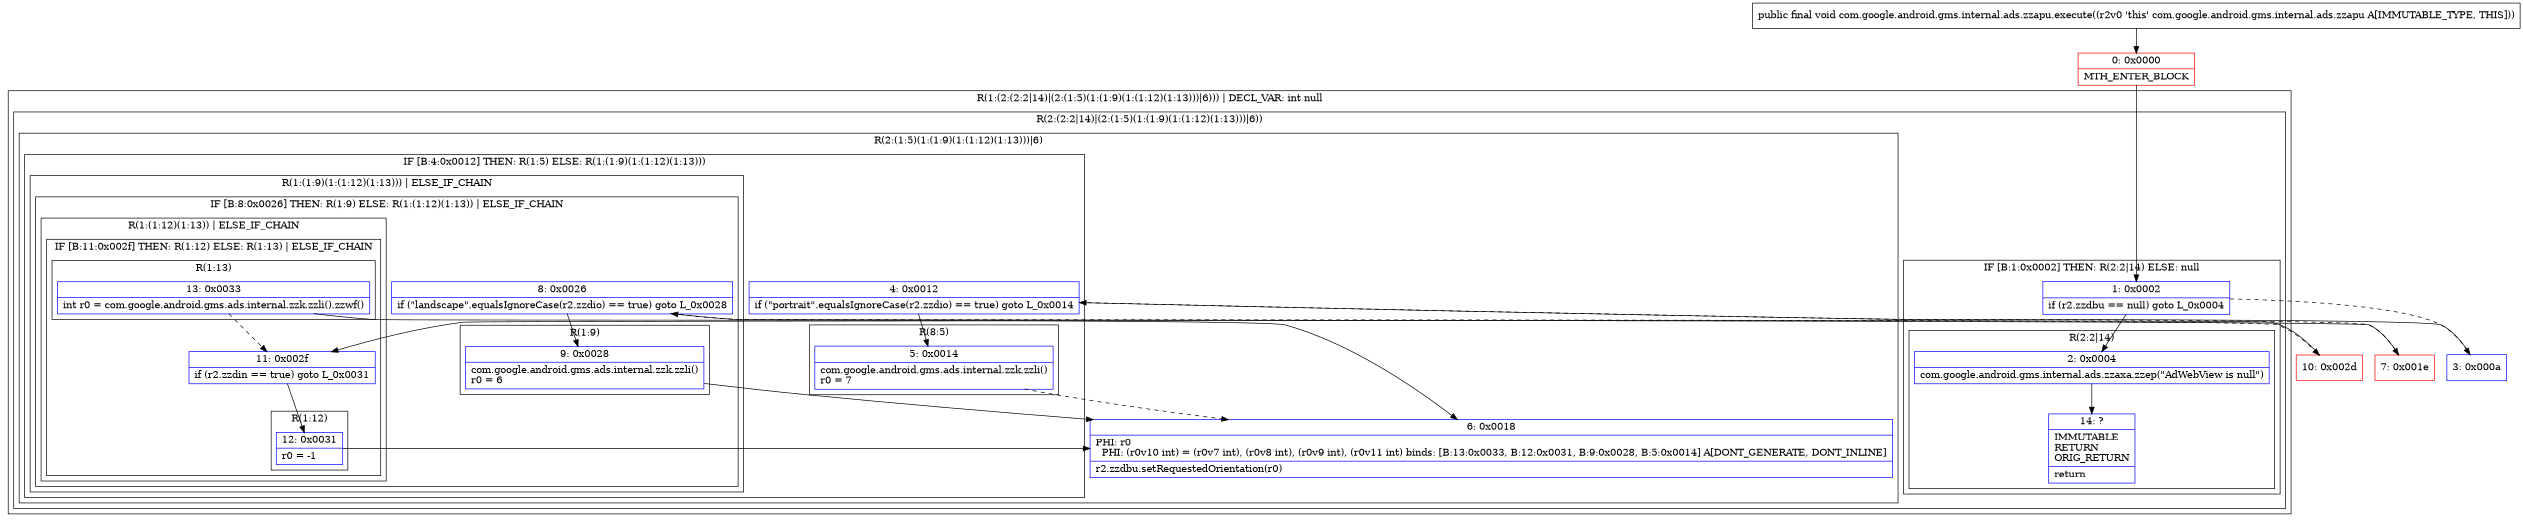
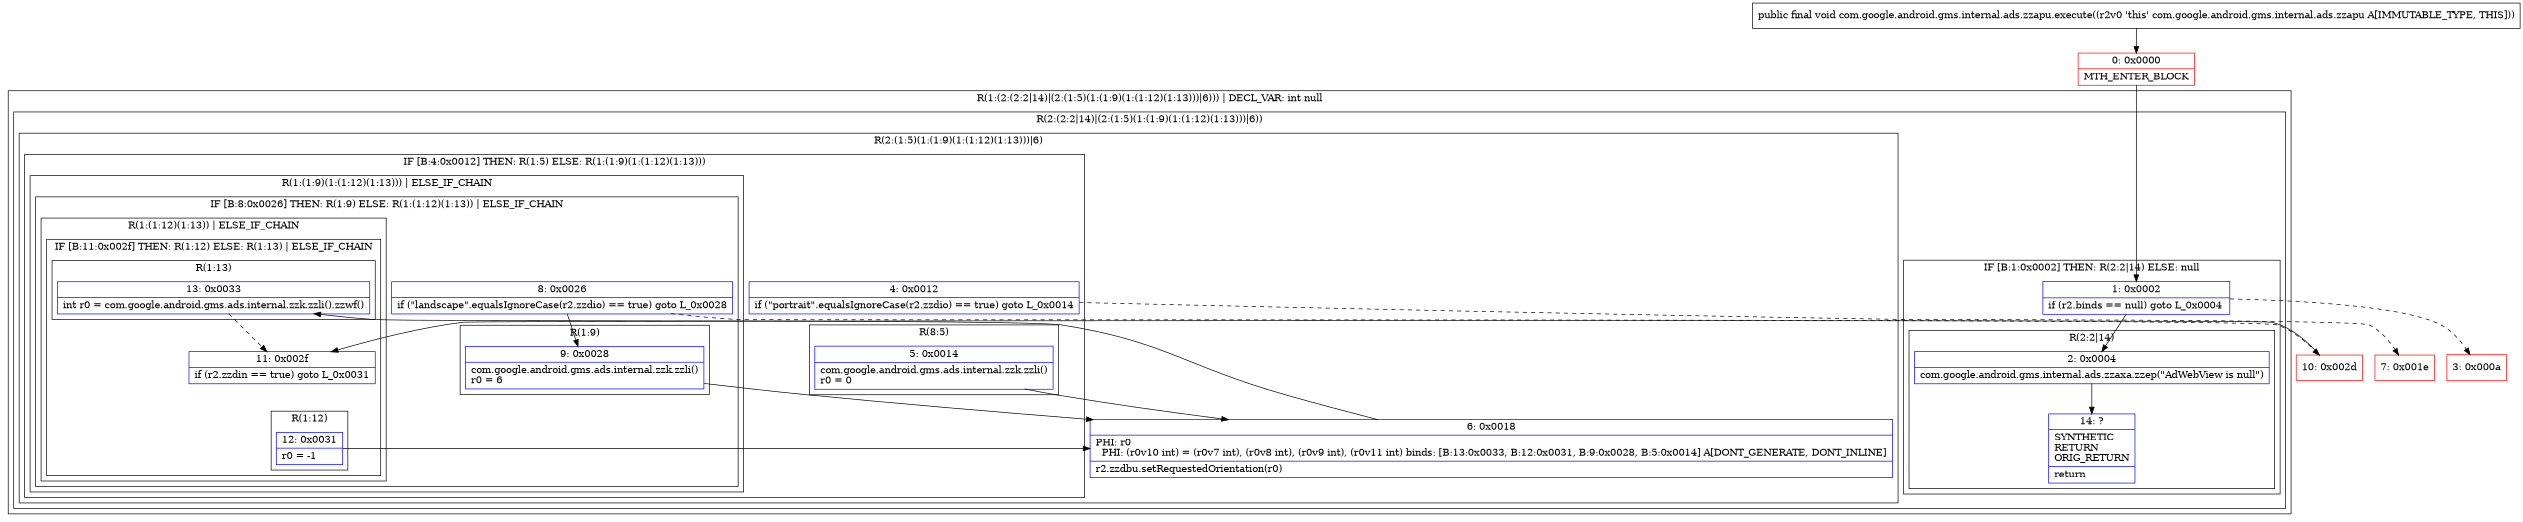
node "1: 0x0002": text "if (r2.zzdbu == null) goto L_0x0004" -> "if (r2.binds == null) goto L_0x0004"
edge "3: 0x000a" -> "4: 0x0012": removed
edge "13: 0x0033" -> "6: 0x0018": reversed
edge "7: 0x001e" -> "8: 0x0026": removed
edge "4: 0x0012" -> "5: 0x0014": removed
node "3: 0x000a": color blue -> red
node "5: 0x0014": text "r0 = 7" -> "r0 = 0"
edge "11: 0x002f" -> "12: 0x0031": removed
edge "5: 0x0014" -> "6: 0x0018": style dashed -> solid
node "14: ?": text "IMMUTABLE" -> "SYNTHETIC"
